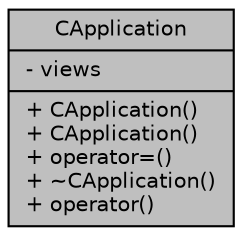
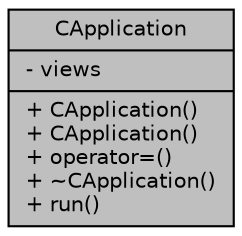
node "CApplication": text "+ operator()" -> "+ run()"
